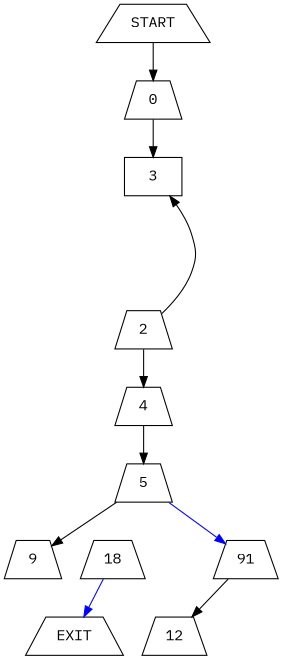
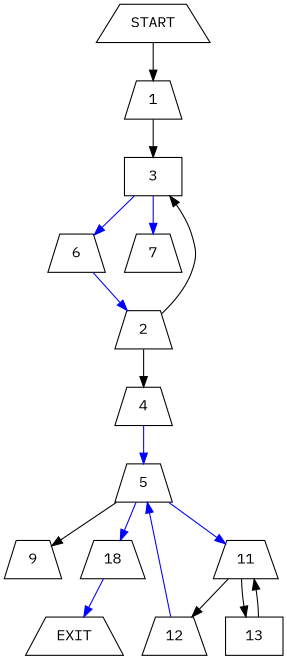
node "0": label "0" -> "1"
node "6": added
node "7": added
edge "4" -> "5": color black -> blue
edge "5" -> "18": added
node "91": label "91" -> "11"
edge "12" -> "5": added
node "13": added
